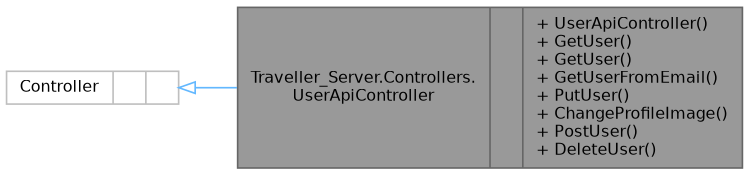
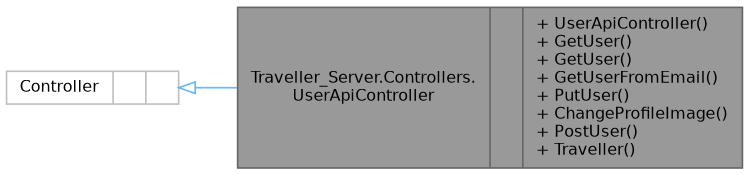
node "Traveller_Server.Controllers.": text "+ DeleteUser()" -> "+ Traveller()"
